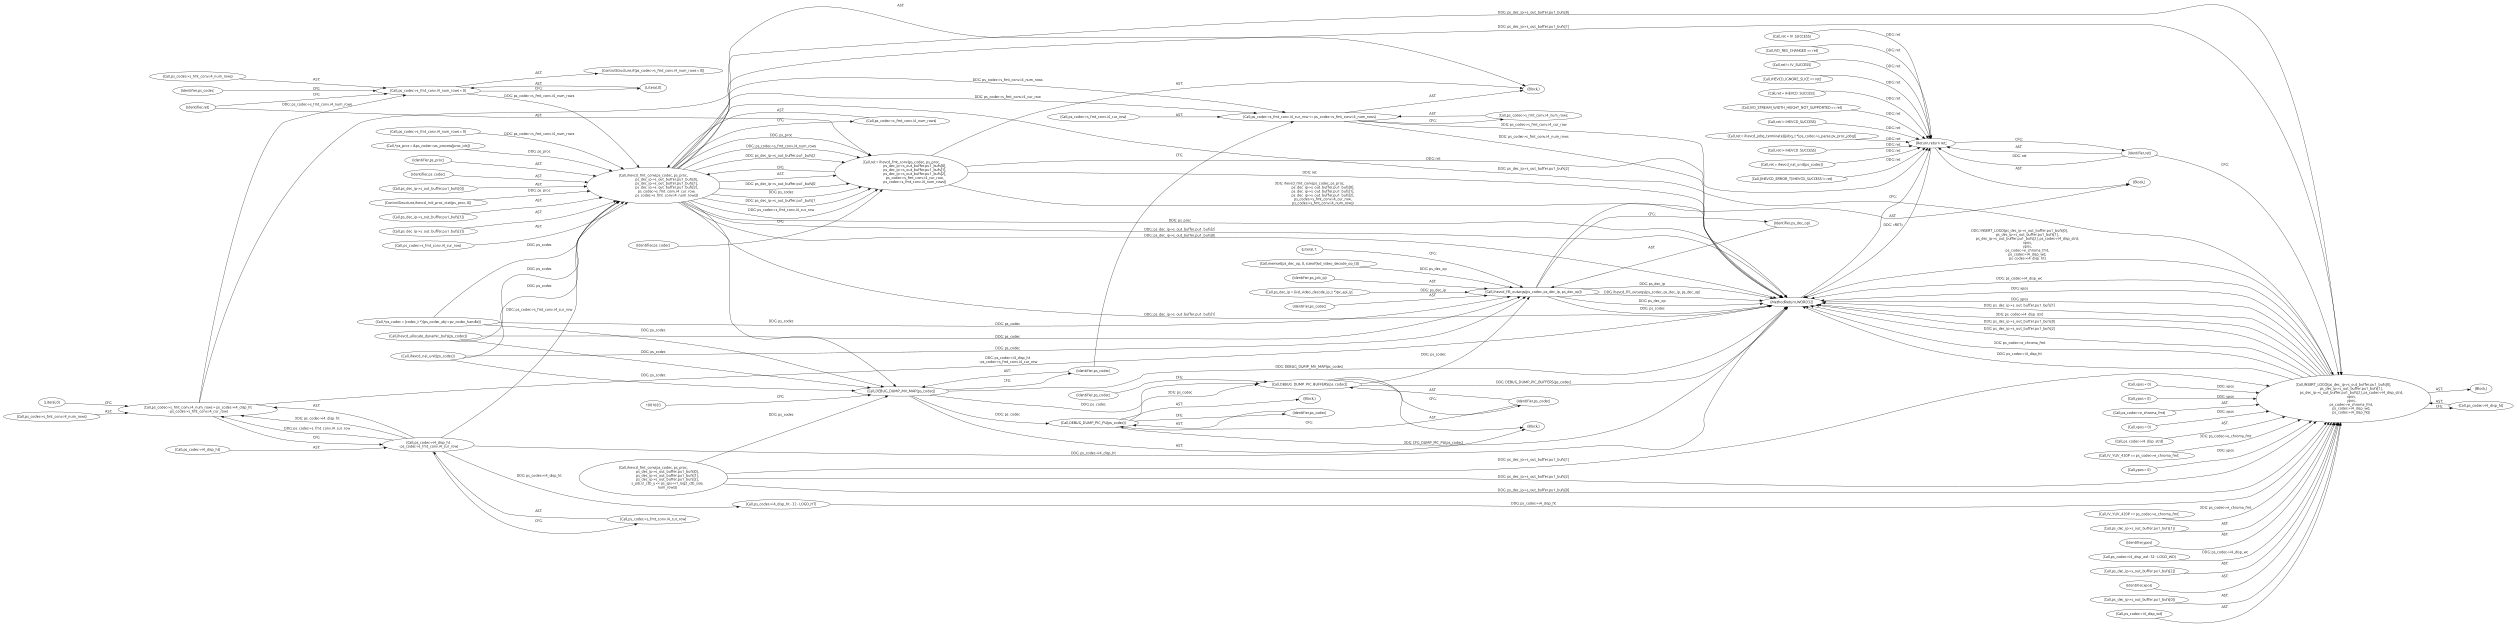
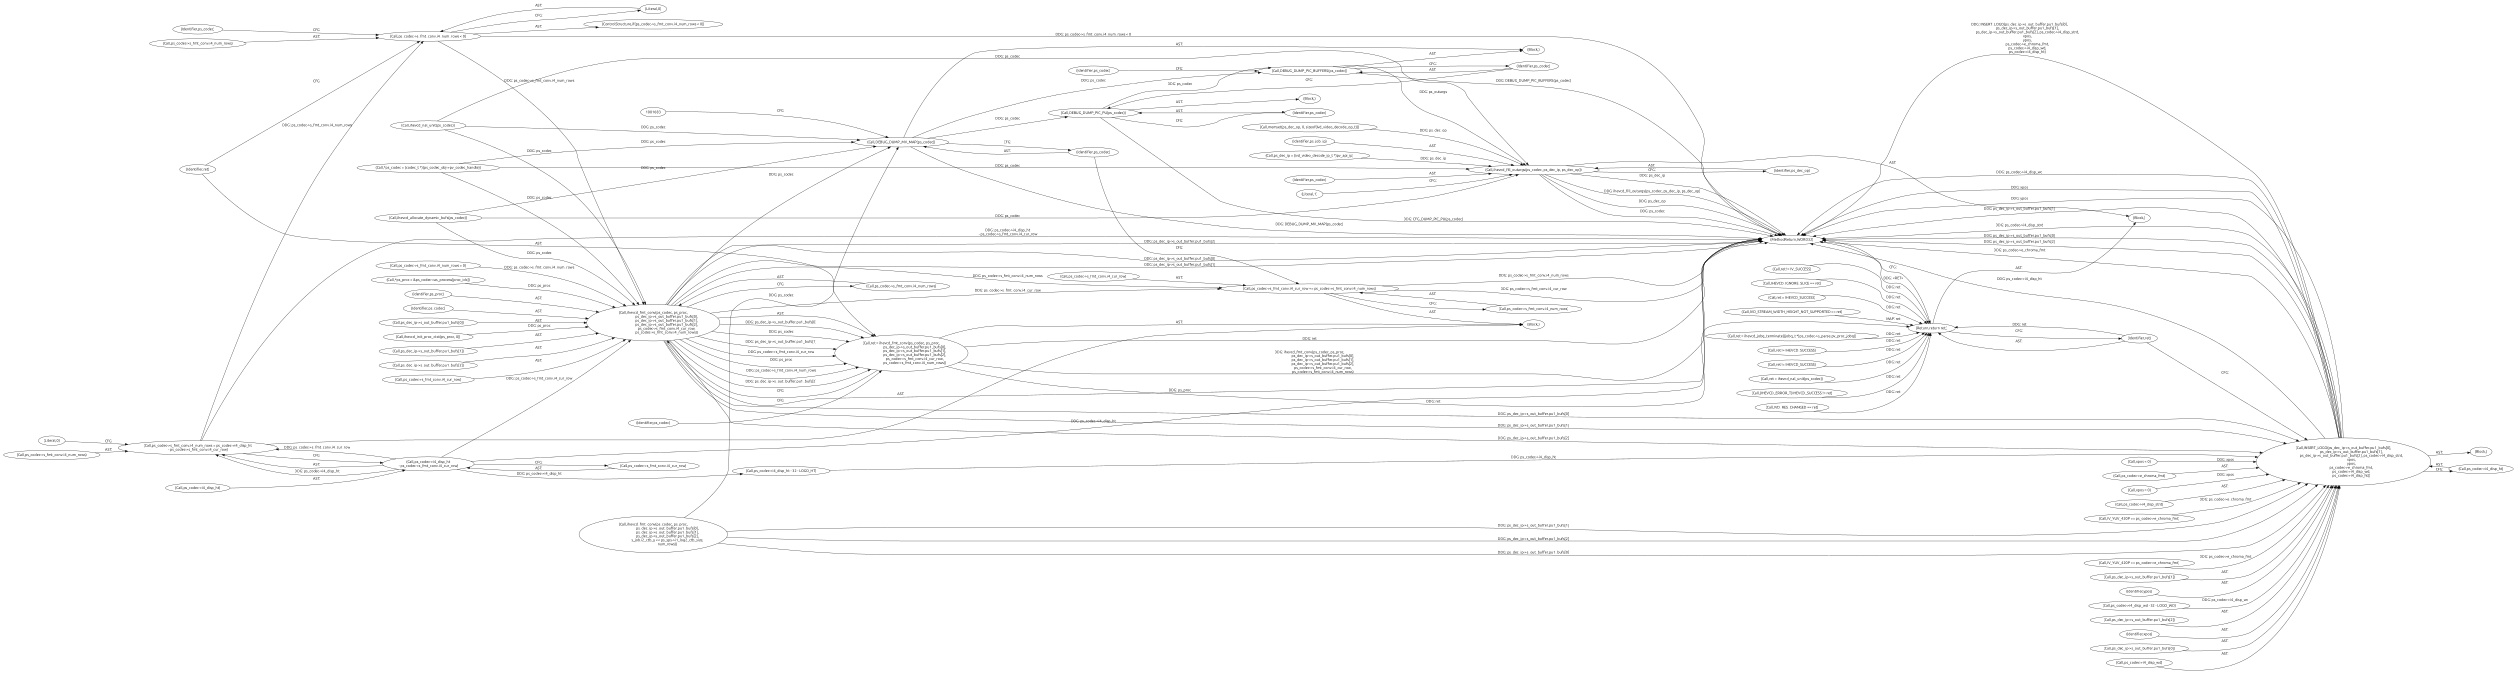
edge "(Call,ps_codec->s_fmt_conv.i4_num_rows < 0)" -> "(MethodReturn,WORD32)": added, label "DDG: ps_codec->s_fmt_conv.i4_num_rows < 0"
node "(Call,ret = IV_SUCCESS)": removed
edge "(Call,IVD_STREAM_WIDTH_HEIGHT_NOT_SUPPORTED == ret)" -> "(Return,return ret;)": label "DDG: ret" -> "MAP: ret"
node "(ControlStructure,ihevcd_init_proc_ctxt(ps_proc, 0))": label "(ControlStructure,ihevcd_init_proc_ctxt(ps_proc, 0))" -> "(Call,ihevcd_init_proc_ctxt(ps_proc, 0))"
edge "(Call,DEBUG_DUMP_PIC_BUFFERS(ps_codec))" -> "(Call,ihevcd_fill_outargs(ps_codec, ps_dec_ip, ps_dec_op))": label "DDG: ps_codec" -> "DDG: ps_outargs"
node "(Call,ypos < 0)": removed
node "(Call,ypos = 0)": removed
